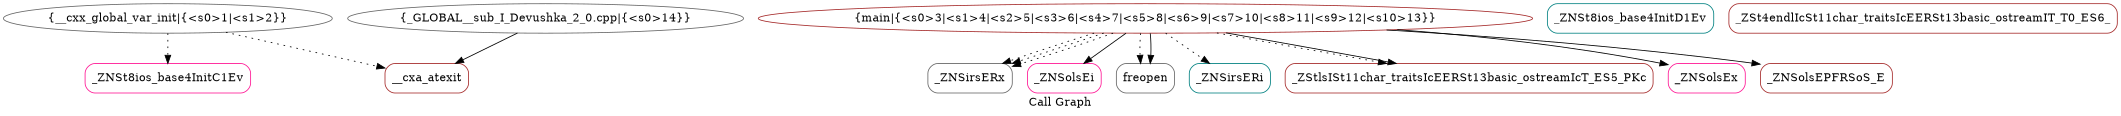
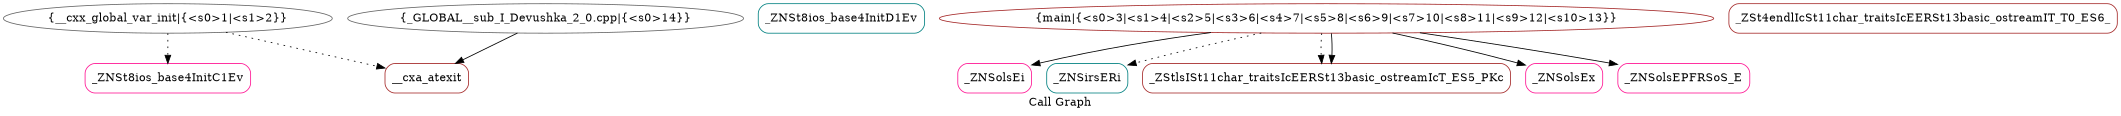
node "_ZNSirsERx": removed
node "freopen": removed
node "_ZNSolsEPFRSoS_E": color brown -> deeppink
